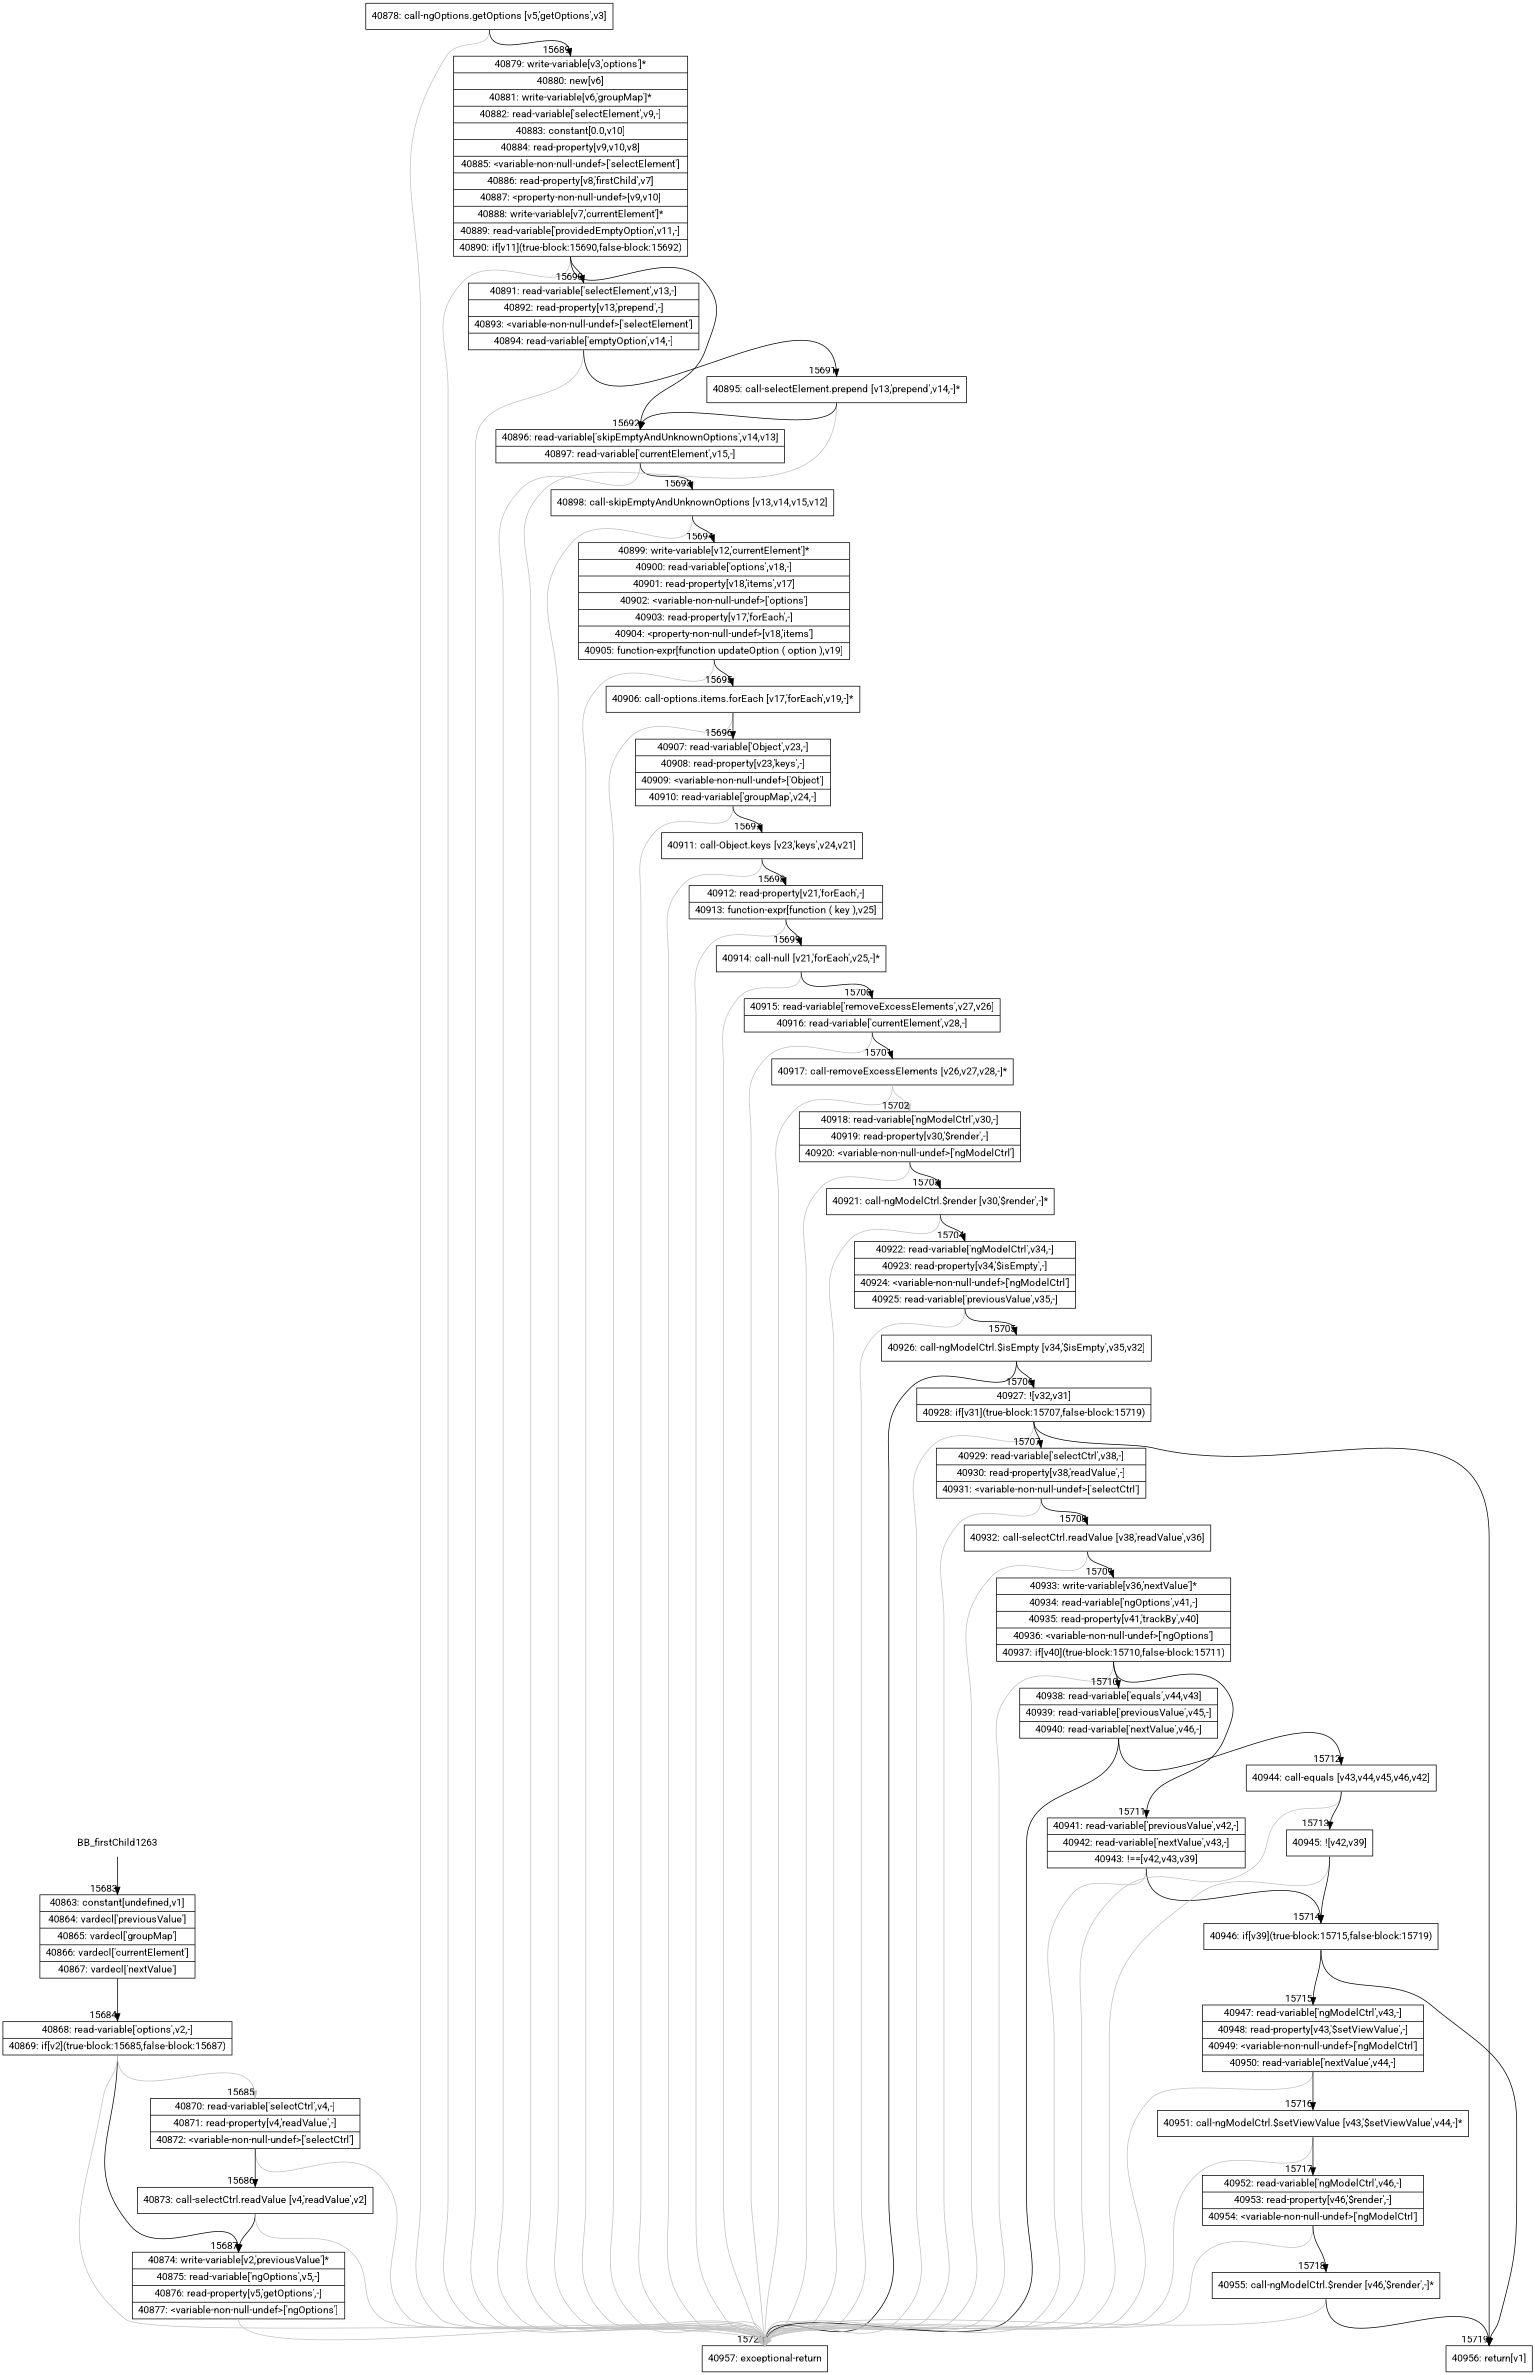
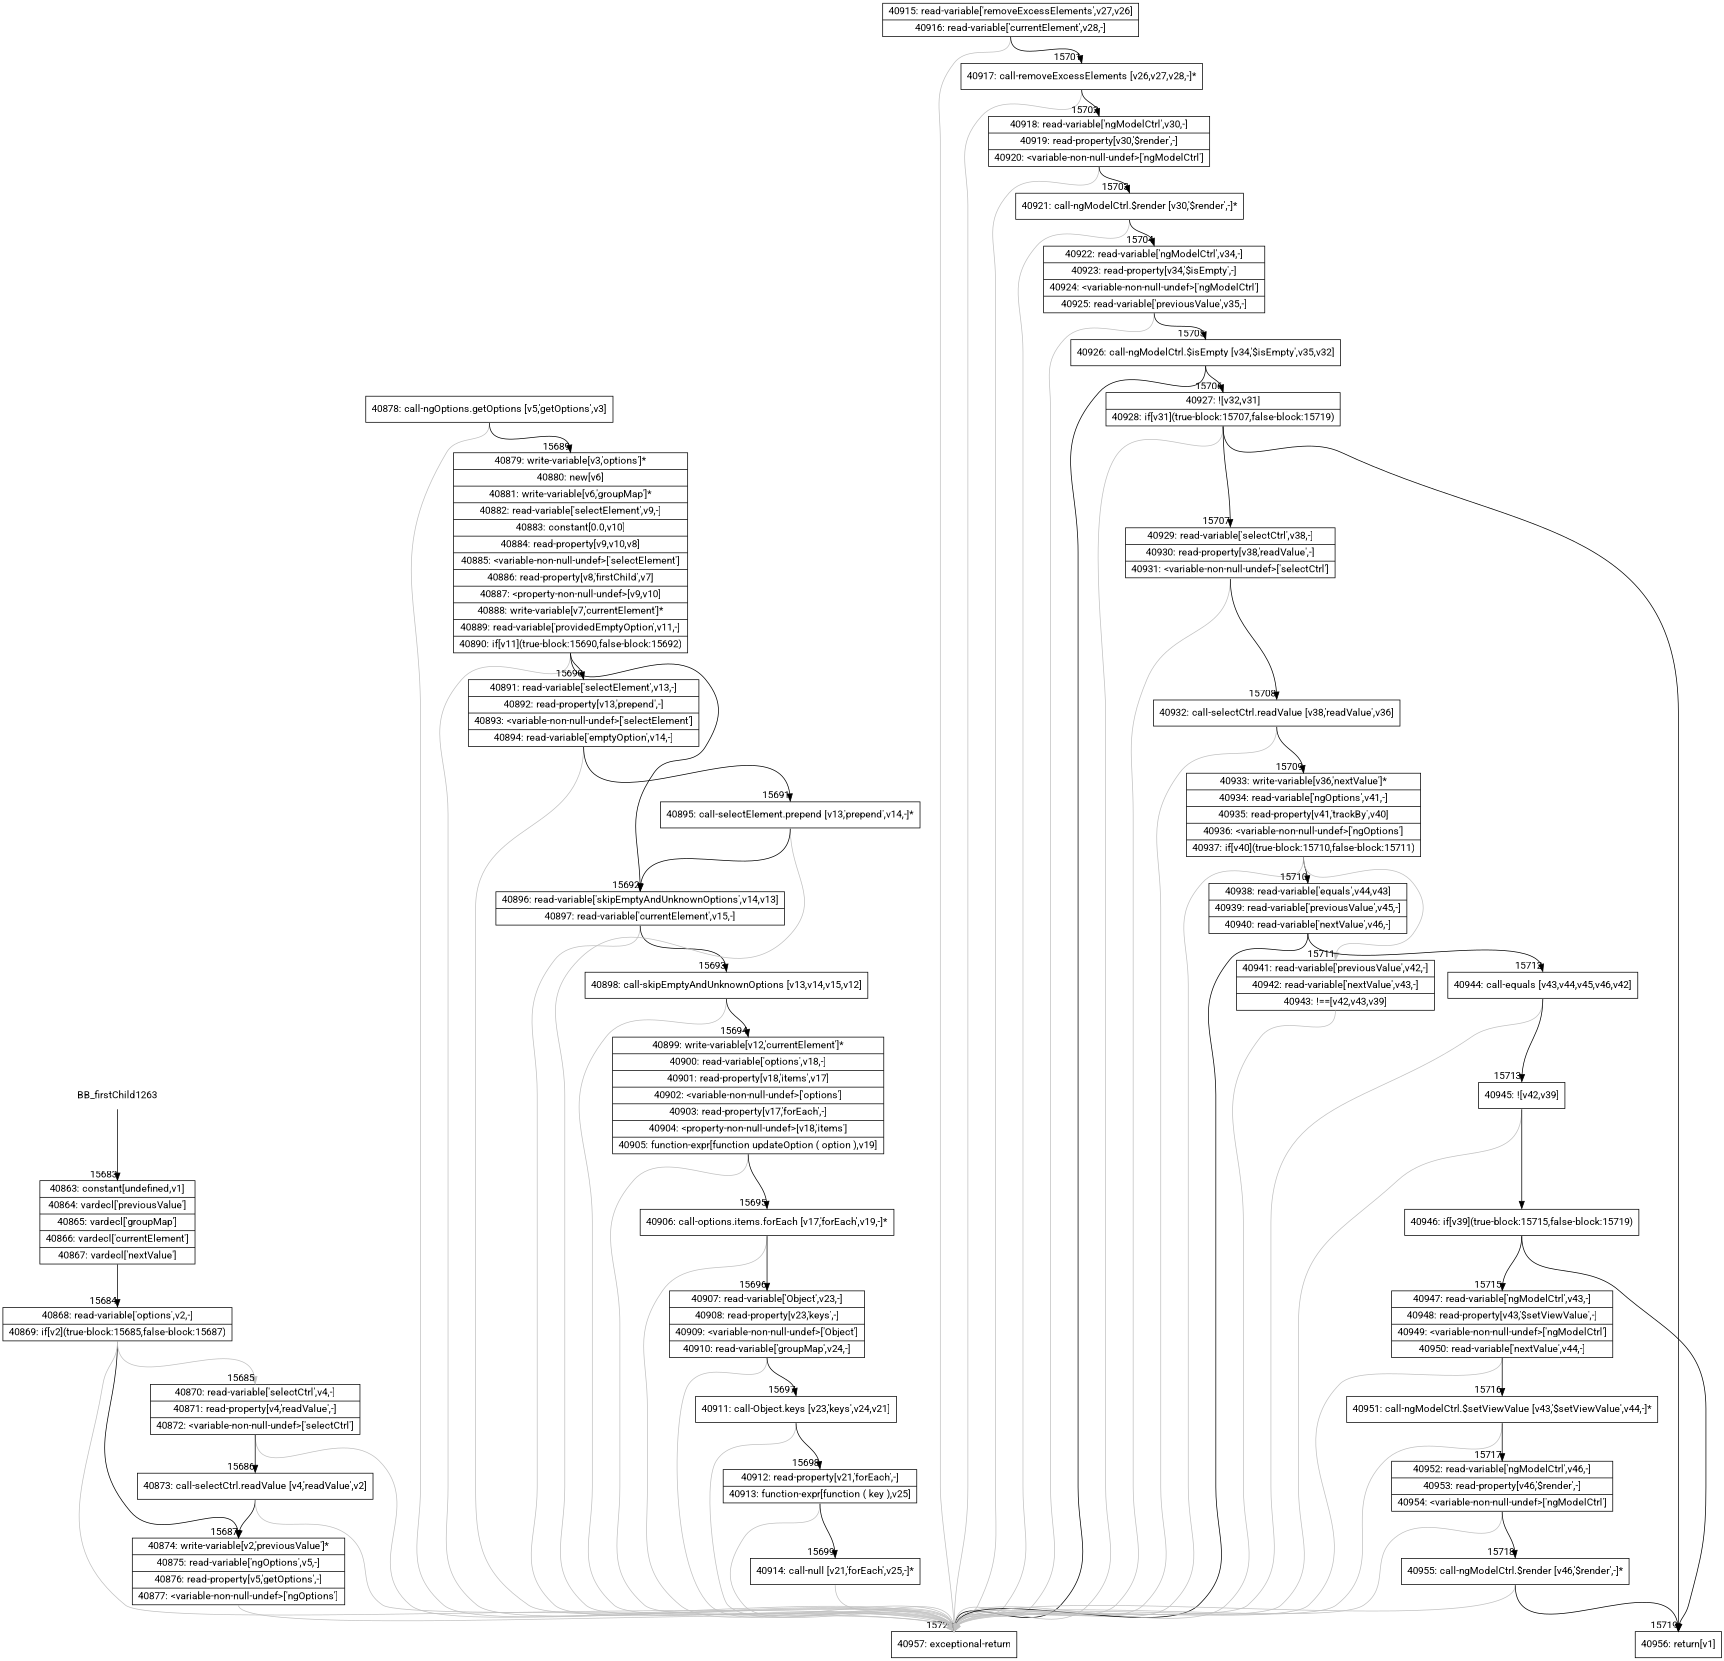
edge "40914: call-null [v21,'forEach',v25,-]*" -> "40915: read-variable['removeExcessElements',v27,v26]": removed
edge "40917: call-removeExcessElements [v26,v27,v28,-]*" -> "40918: read-variable['ngModelCtrl',v30,-]": color gray -> black
edge "40933: write-variable[v36,'nextValue']*" -> "40941: read-variable['previousValue',v42,-]": color black -> gray
edge "40941: read-variable['previousValue',v42,-]" -> "40946: if[v39](true-block:15715,false-block:15719)": removed
